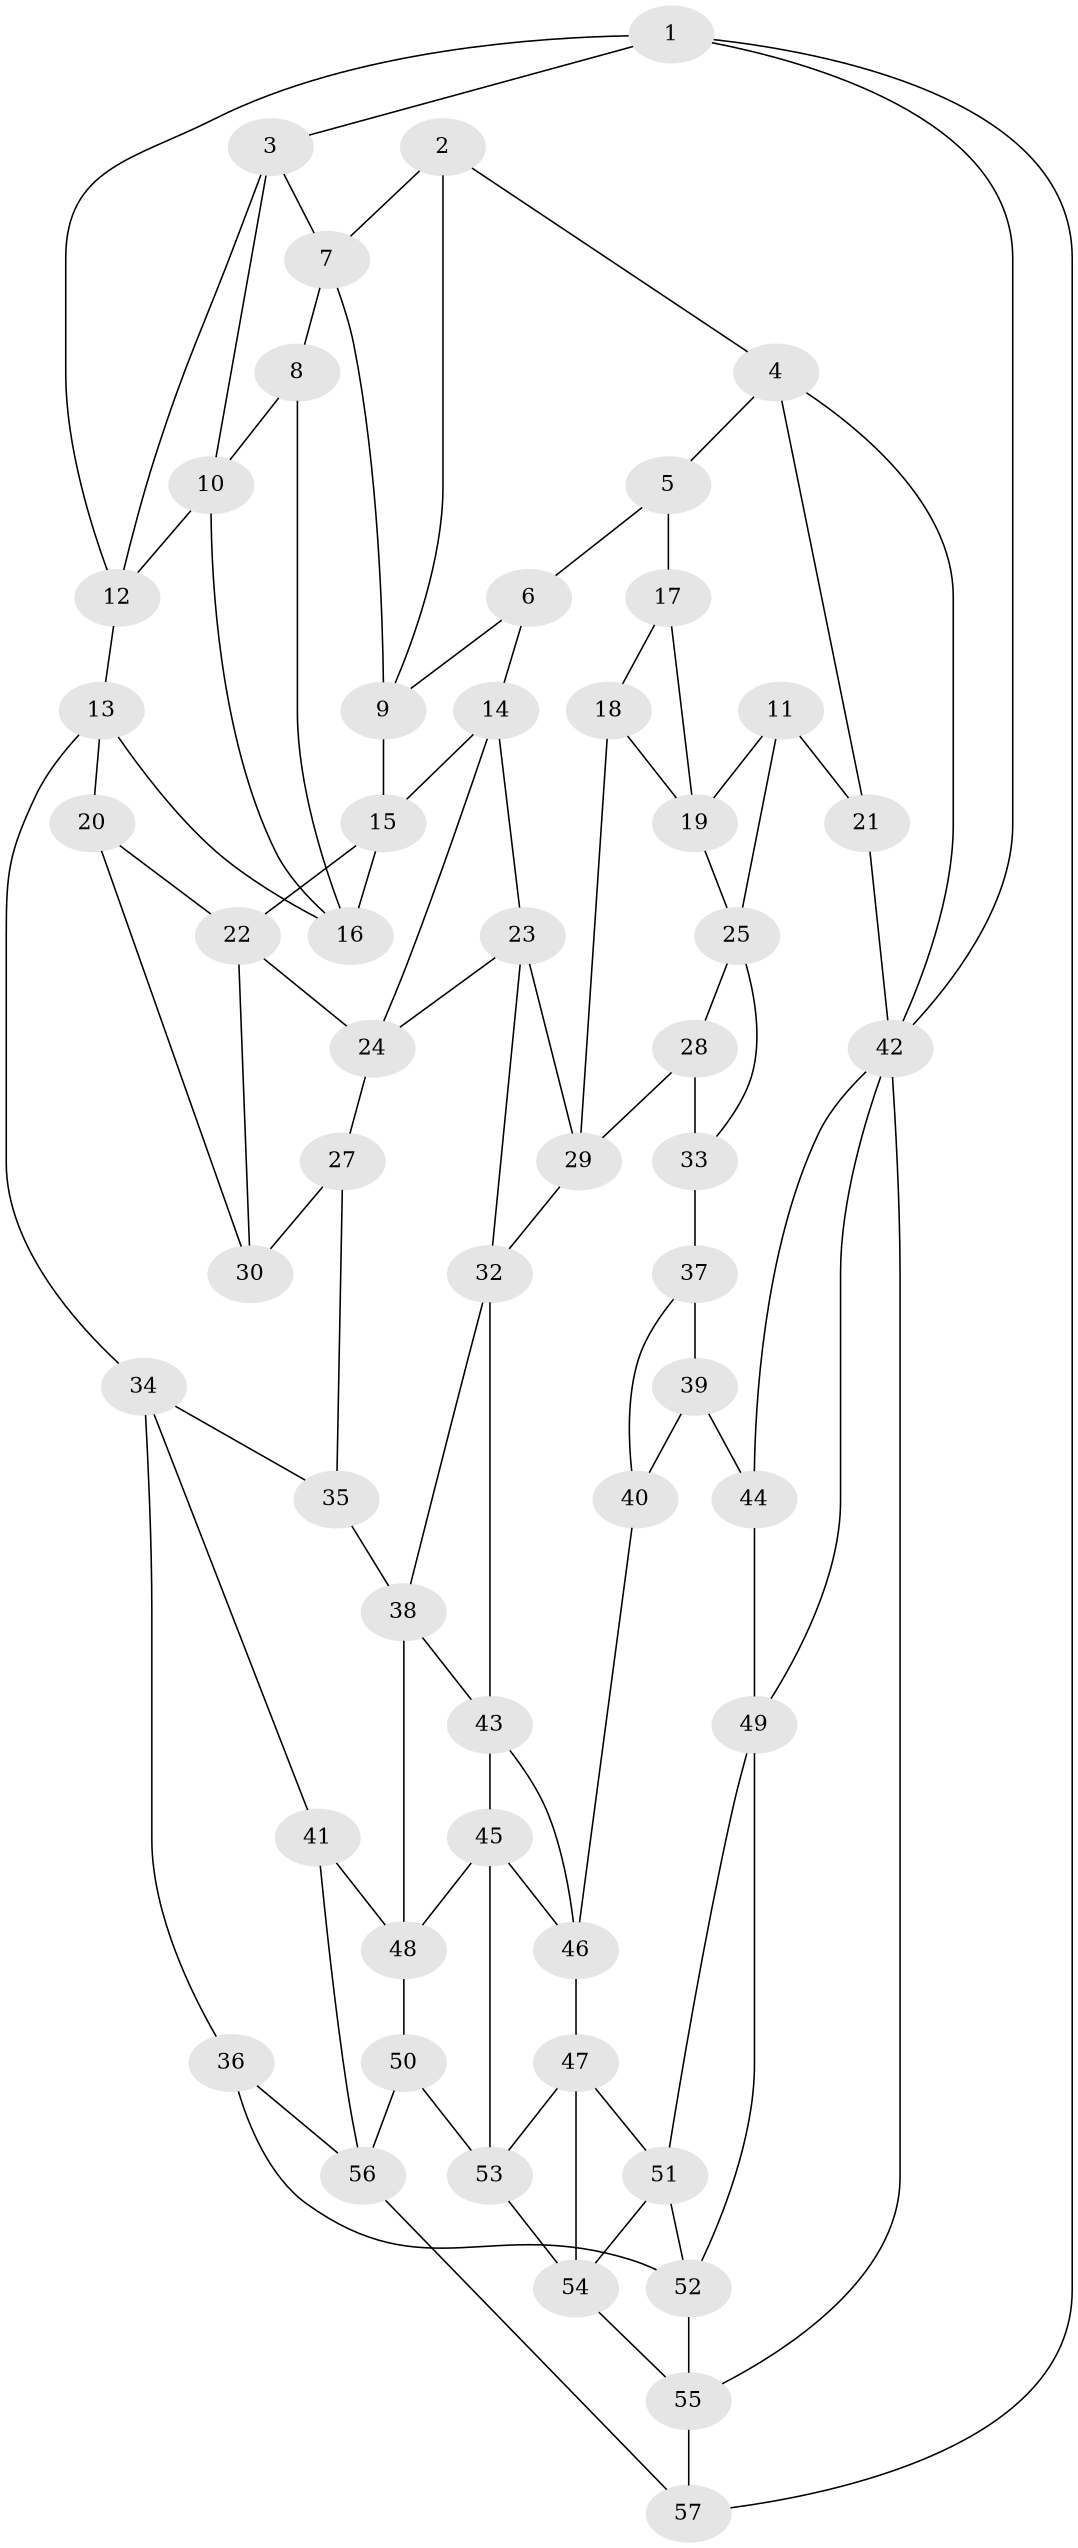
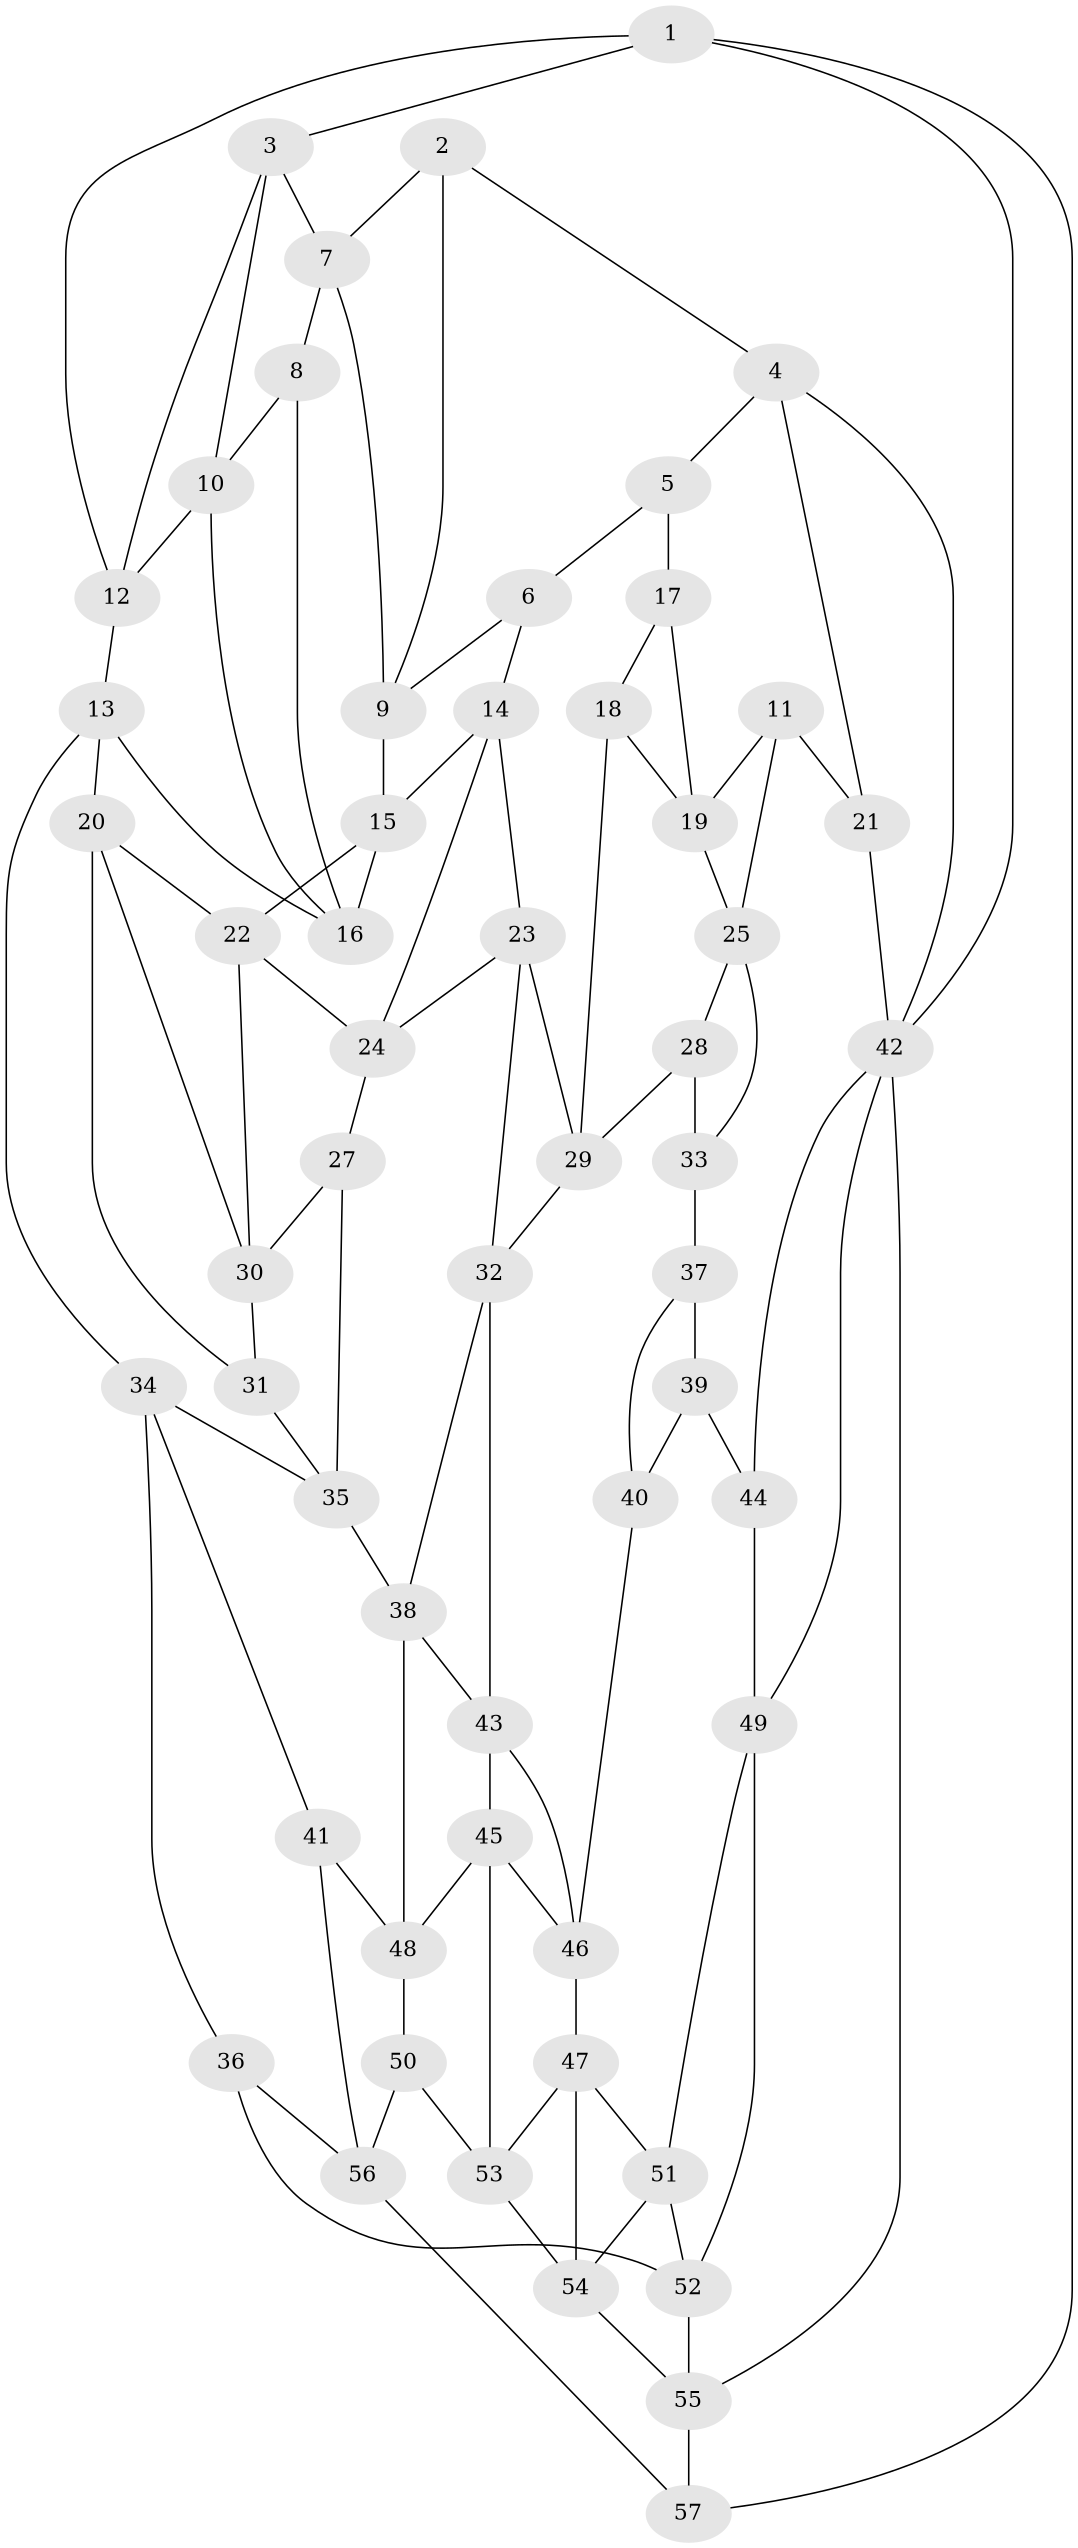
node "31": added
